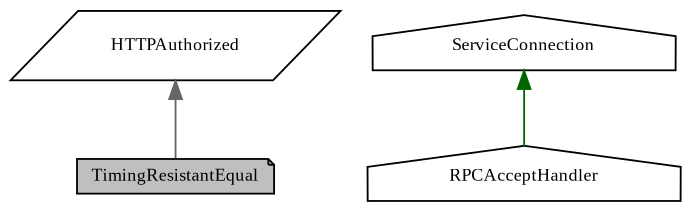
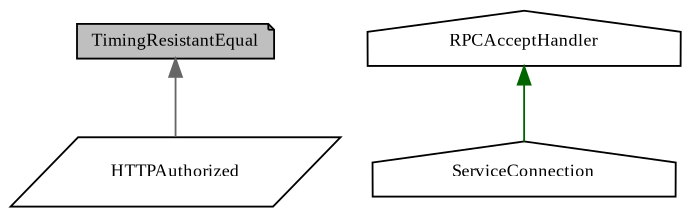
edge "RPCAcceptHandler" -> "ServiceConnection": reversed
edge "TimingResistantEqual" -> "HTTPAuthorized": reversed
